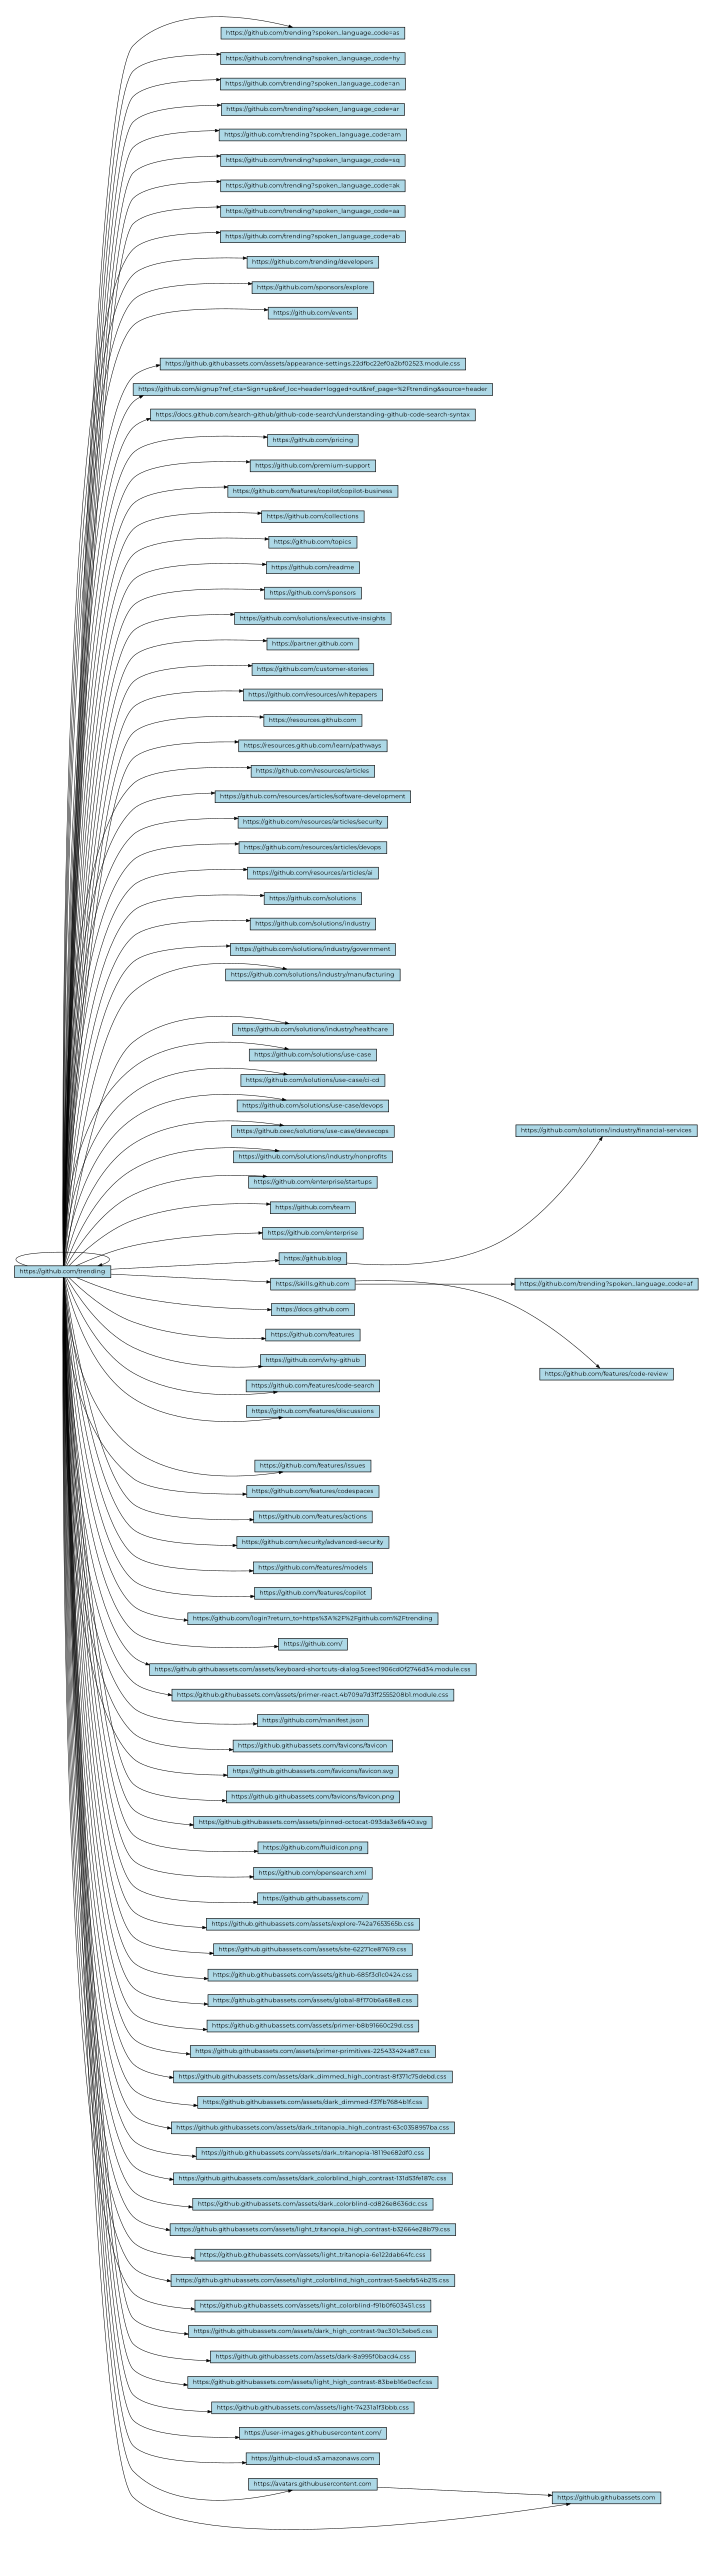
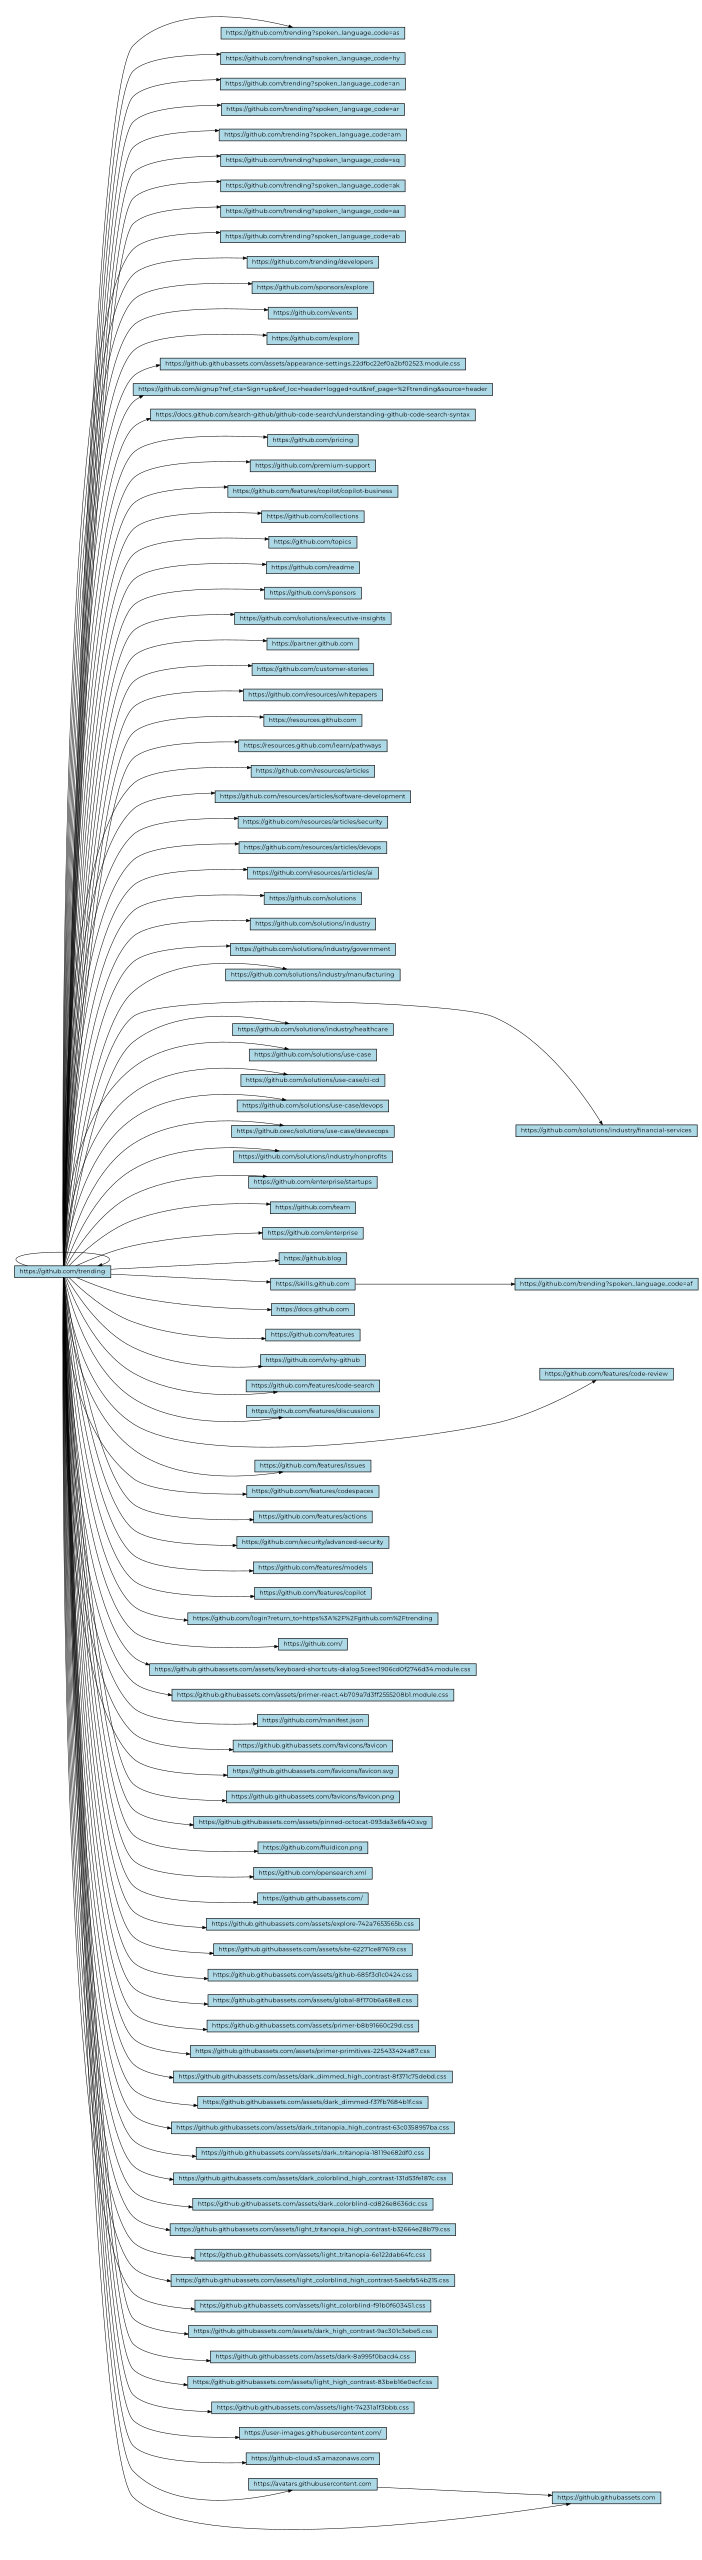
node "https://github.com/explore": added
edge "https://github.blog" -> "https://github.com/solutions/industry/financial-services": now "https://github.com/trending" -> "https://github.com/solutions/industry/financial-services"
edge "https://skills.github.com" -> "https://github.com/features/code-review": now "https://github.com/trending" -> "https://github.com/features/code-review"
